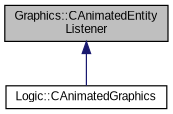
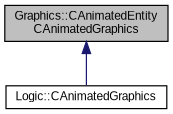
node "Graphics::CAnimatedEntity Listener": label "Graphics::CAnimatedEntity Listener" -> "Graphics::CAnimatedEntity CAnimatedGraphics"
